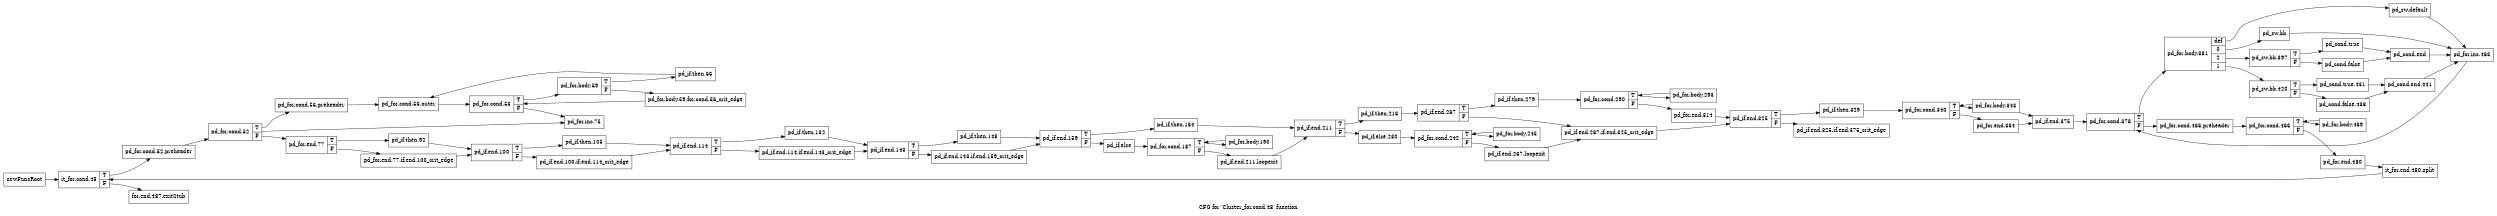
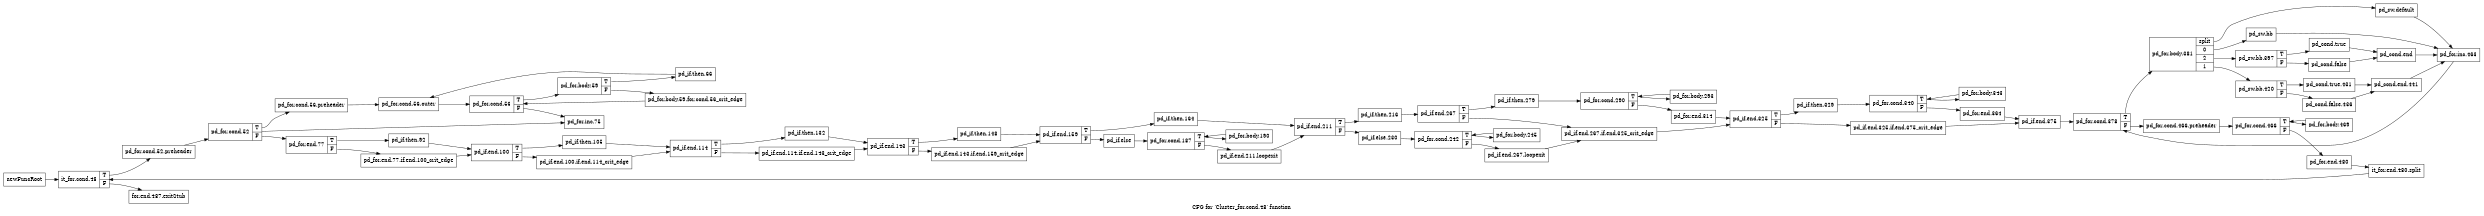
node "pd_for.body.381": text "def" -> "split"
edge "pd_for.body.343" -> "pd_if.end.375": now "pd_if.end.325.if.end.375_crit_edge" -> "pd_if.end.375"
